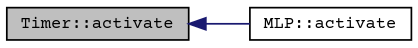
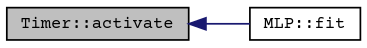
node "MLP::activate": label "MLP::activate" -> "MLP::fit"
